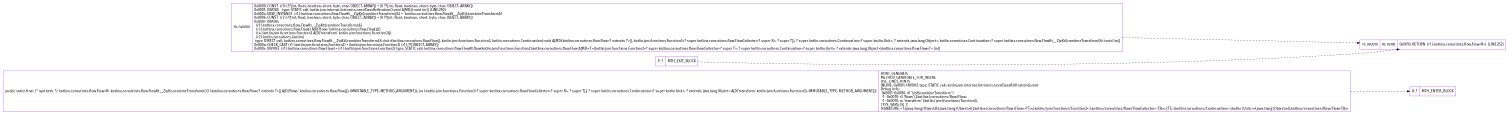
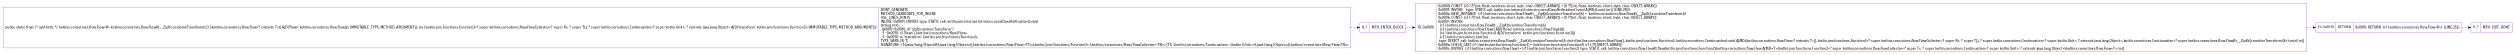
edge "8: ?" -> "10: 0x0000": added
node "9: ?": text "MTH_EXIT_BLOCK" -> "MTH_EXIT_DONT"
edge "9: ?" -> "11: 0x0010": reversed
